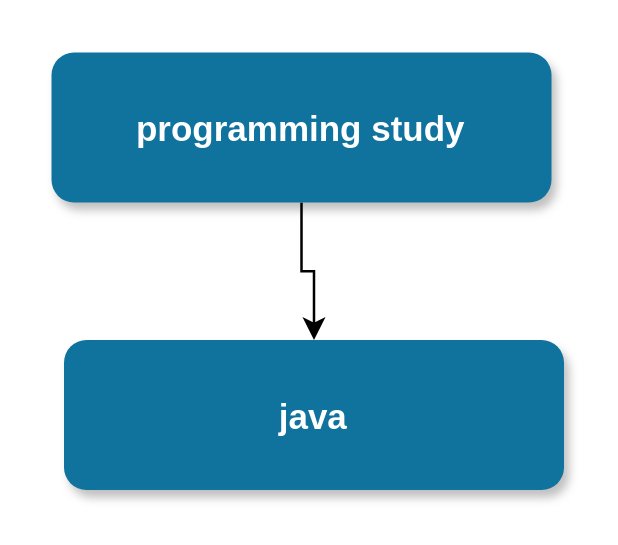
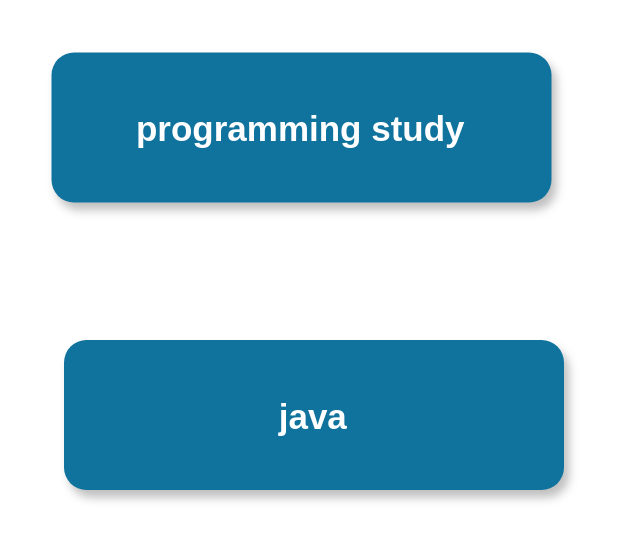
edge "programming study" -> "java": removed
